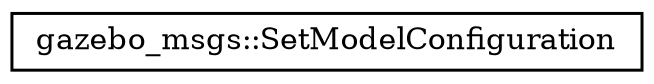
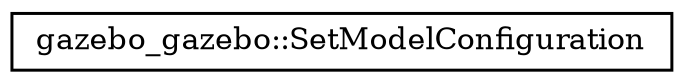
node "gazebo_msgs::SetModelConfiguration": label "gazebo_msgs::SetModelConfiguration" -> "gazebo_gazebo::SetModelConfiguration"
